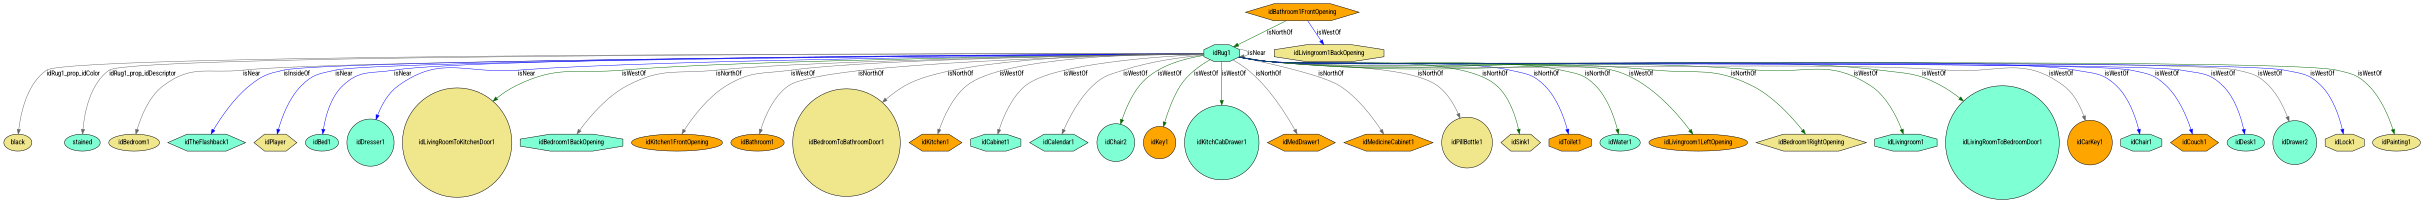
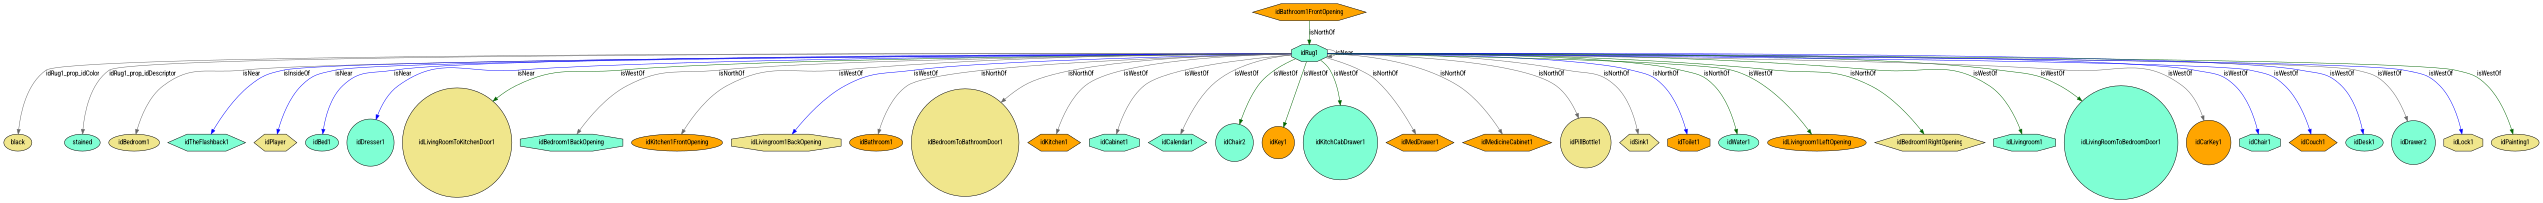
edge "idBathroom1FrontOpening" -> "idLivingroom1BackOpening": now "idRug1" -> "idLivingroom1BackOpening"
edge "idRug1" -> "idSink1": color darkgreen -> gray40
